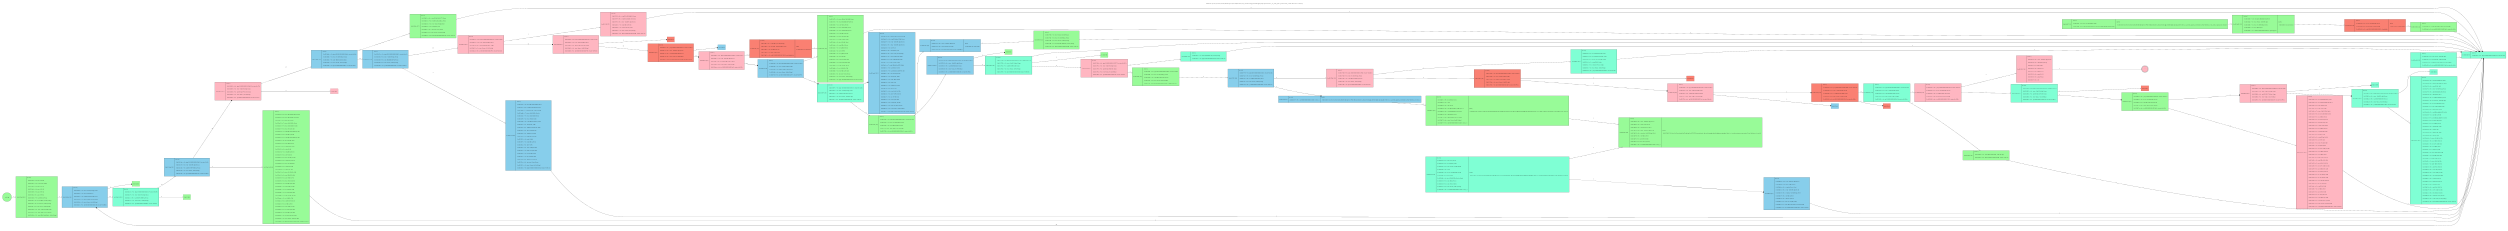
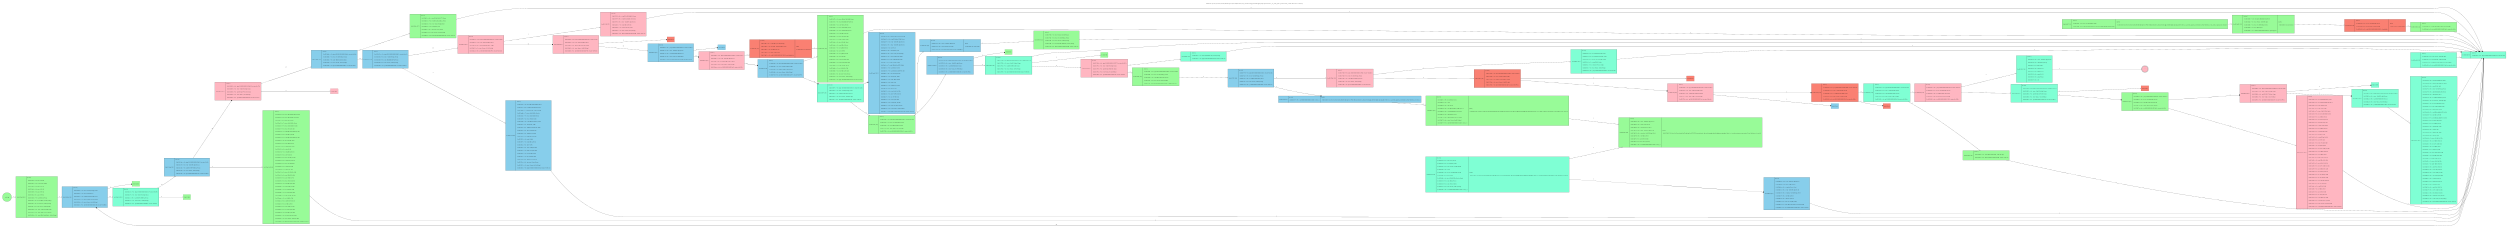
node "0x4016be [25]": fillcolor salmon -> skyblue
node "0x401f35 [19]": fillcolor lightpink -> aquamarine
node "0x4018b2": removed
